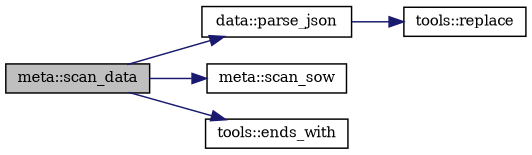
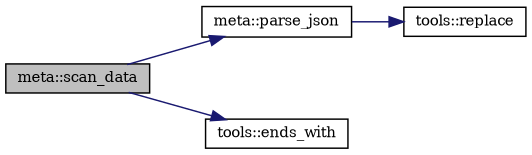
node "data::parse_json": label "data::parse_json" -> "meta::parse_json"
node "meta::scan_sow": removed
